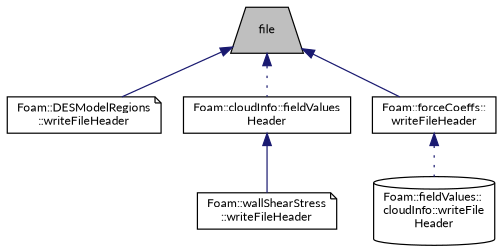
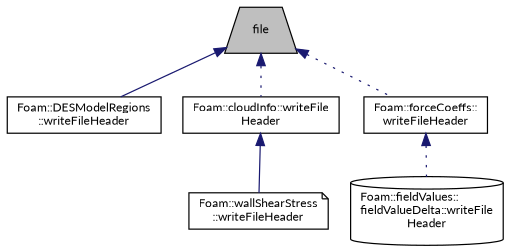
edge "Foam::forceCoeffs:: writeFileHeader" -> "file": style solid -> dotted
node "Foam::DESModelRegions ::writeFileHeader": shape note -> box
node "Foam::cloudInfo::fieldValues Header": label "Foam::cloudInfo::fieldValues Header" -> "Foam::cloudInfo::writeFile Header"
node "Foam::fieldValues:: cloudInfo::writeFile Header": label "Foam::fieldValues:: cloudInfo::writeFile Header" -> "Foam::fieldValues:: fieldValueDelta::writeFile Header"
